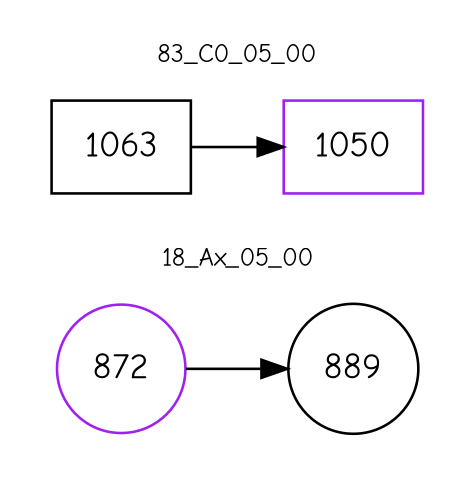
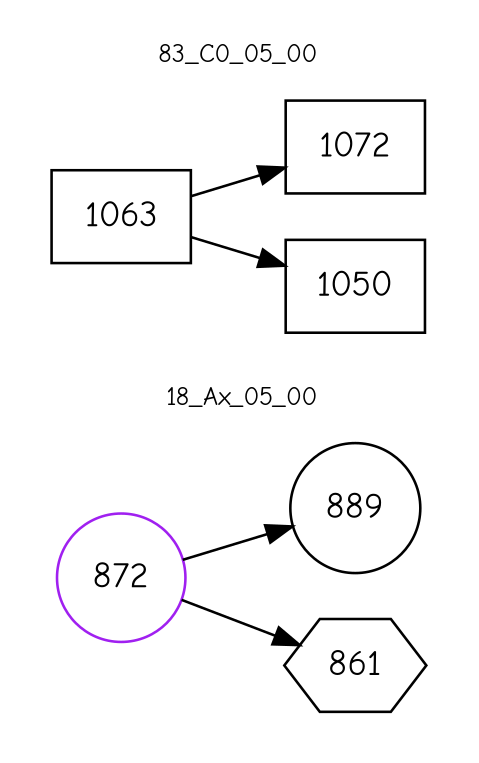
node "1050": color purple -> black
node "1072": added
node "861": added
